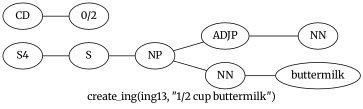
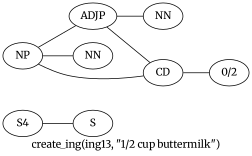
edge "ADJP" -- "CD": added
edge "S" -- "NP": now "CD" -- "NP"
node "buttermilk": removed
